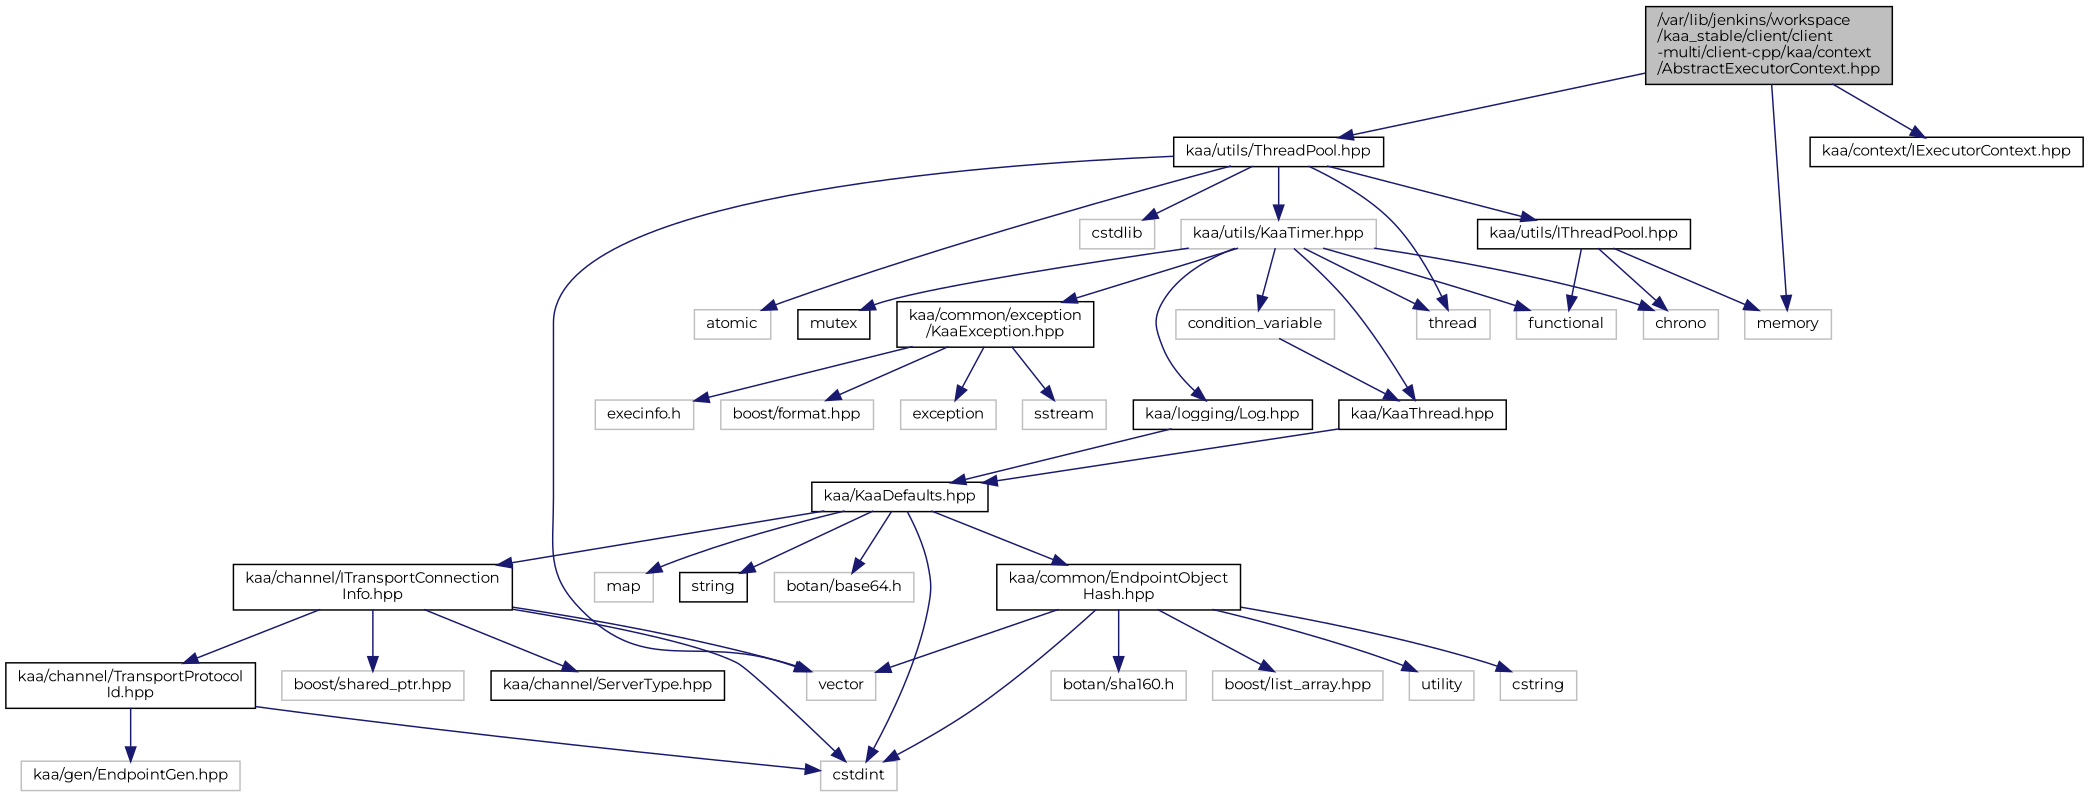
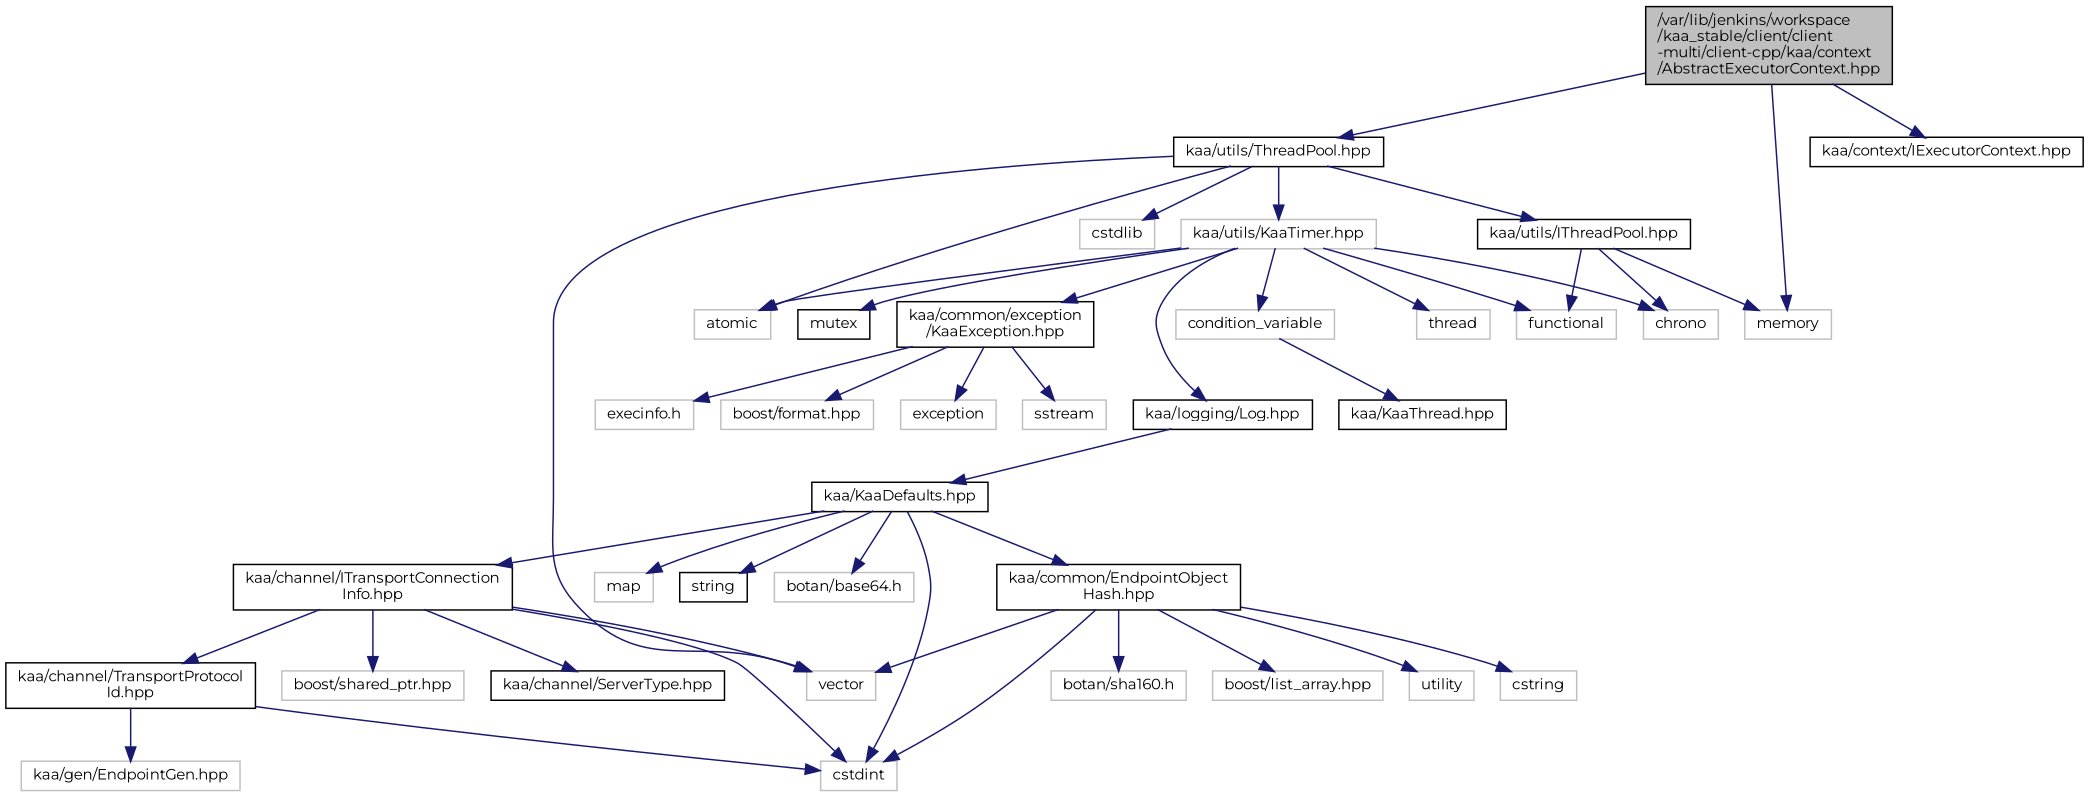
edge "kaa/utils/ThreadPool.hpp" -> "thread": removed
edge "kaa/utils/KaaTimer.hpp" -> "kaa/KaaThread.hpp": now "kaa/utils/KaaTimer.hpp" -> "atomic"
edge "kaa/KaaThread.hpp" -> "kaa/KaaDefaults.hpp": removed
